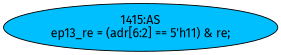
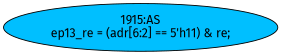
node "1415:AS ep13_re = (adr[6:2] == 5'h11) & re;": label "1415:AS ep13_re = (adr[6:2] == 5'h11) & re;" -> "1915:AS ep13_re = (adr[6:2] == 5'h11) & re;"
